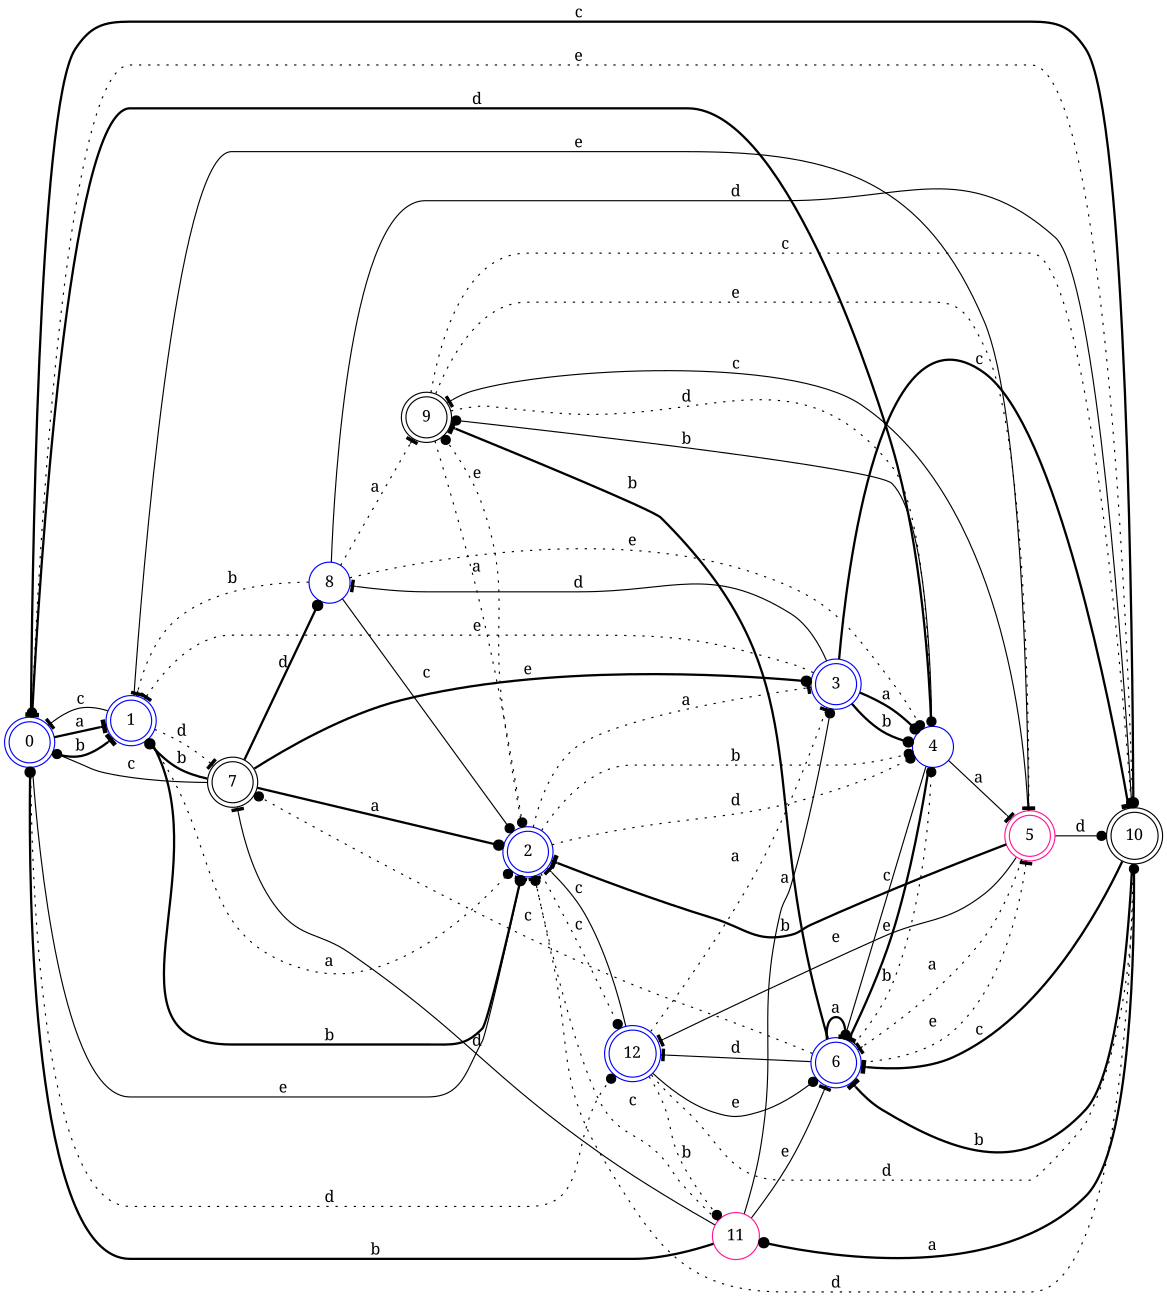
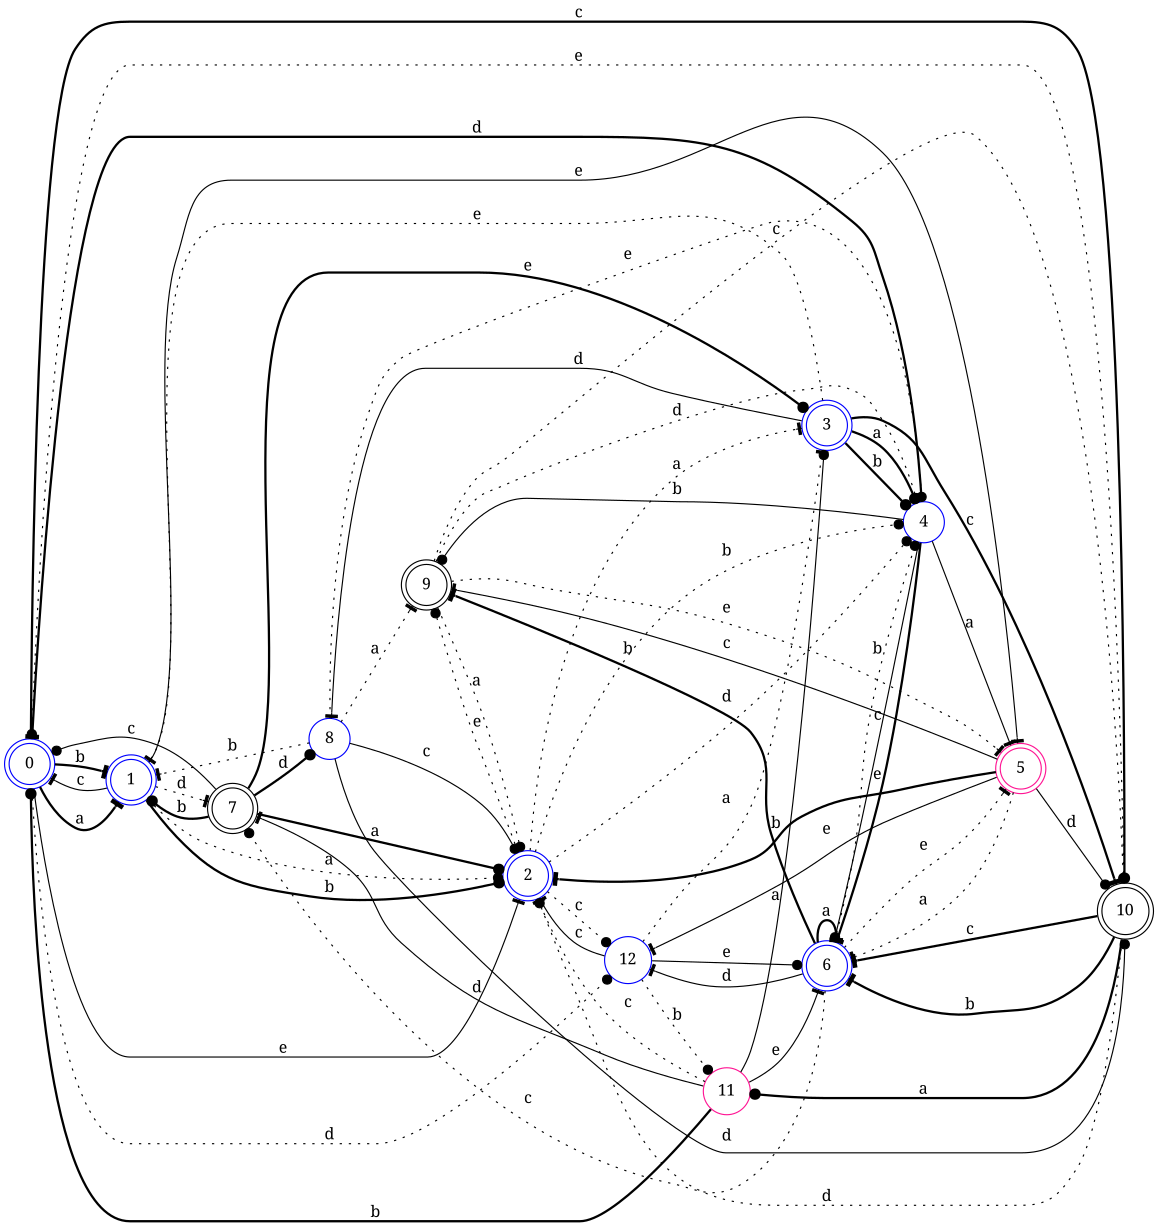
node "12": shape doublecircle -> circle
edge "12" -> "10": removed, label "d"
